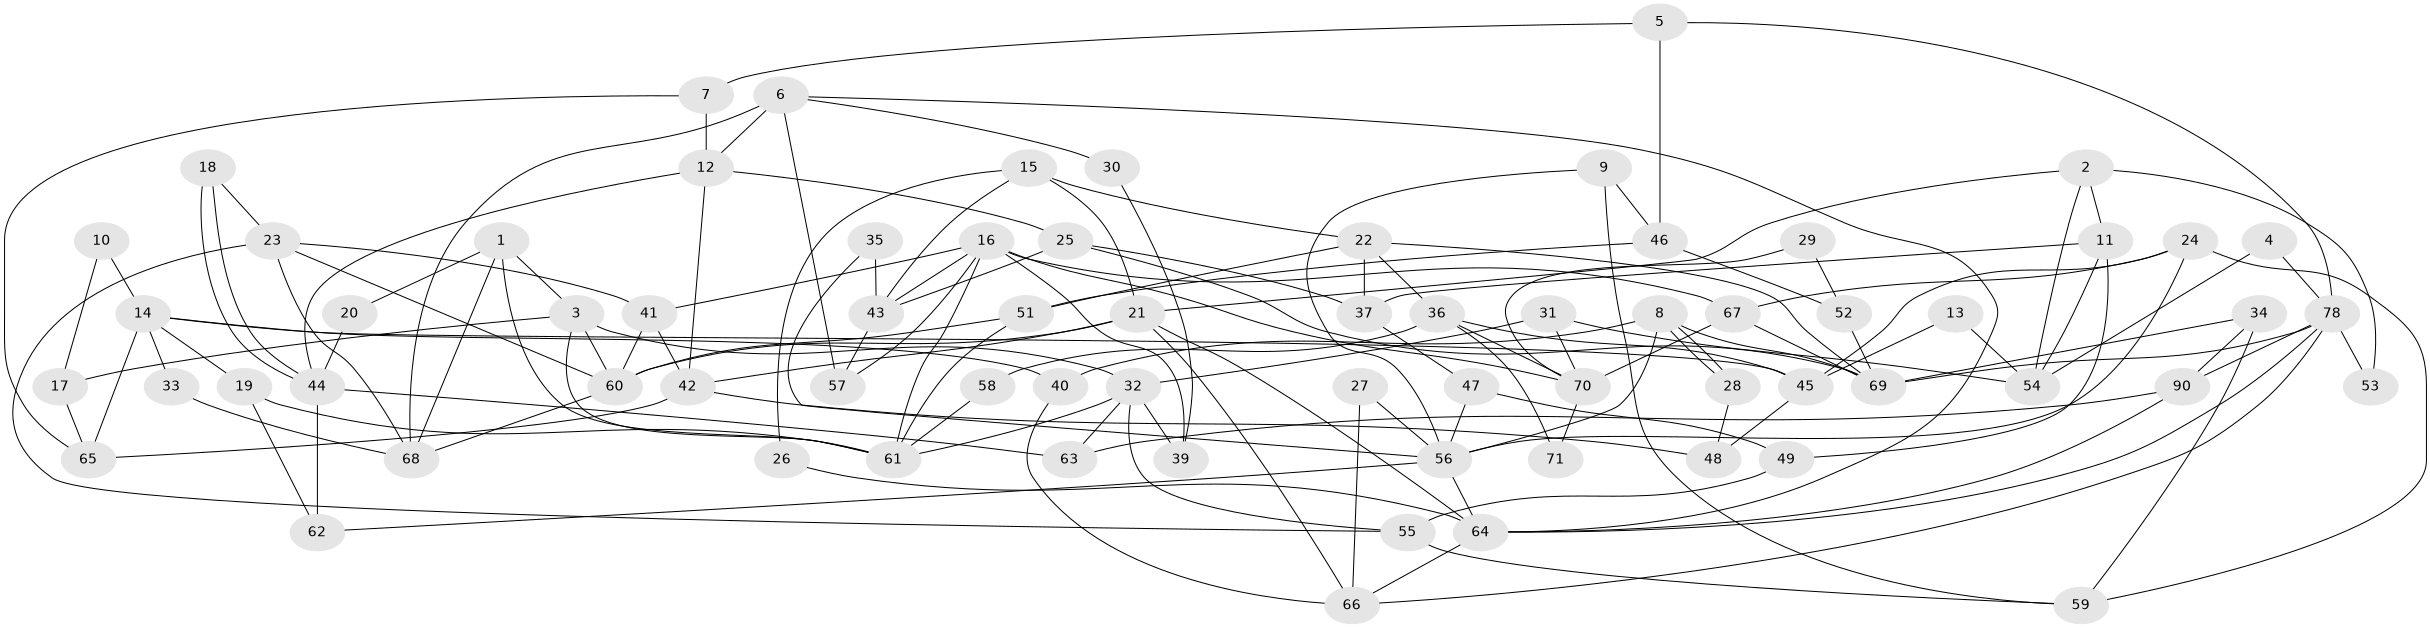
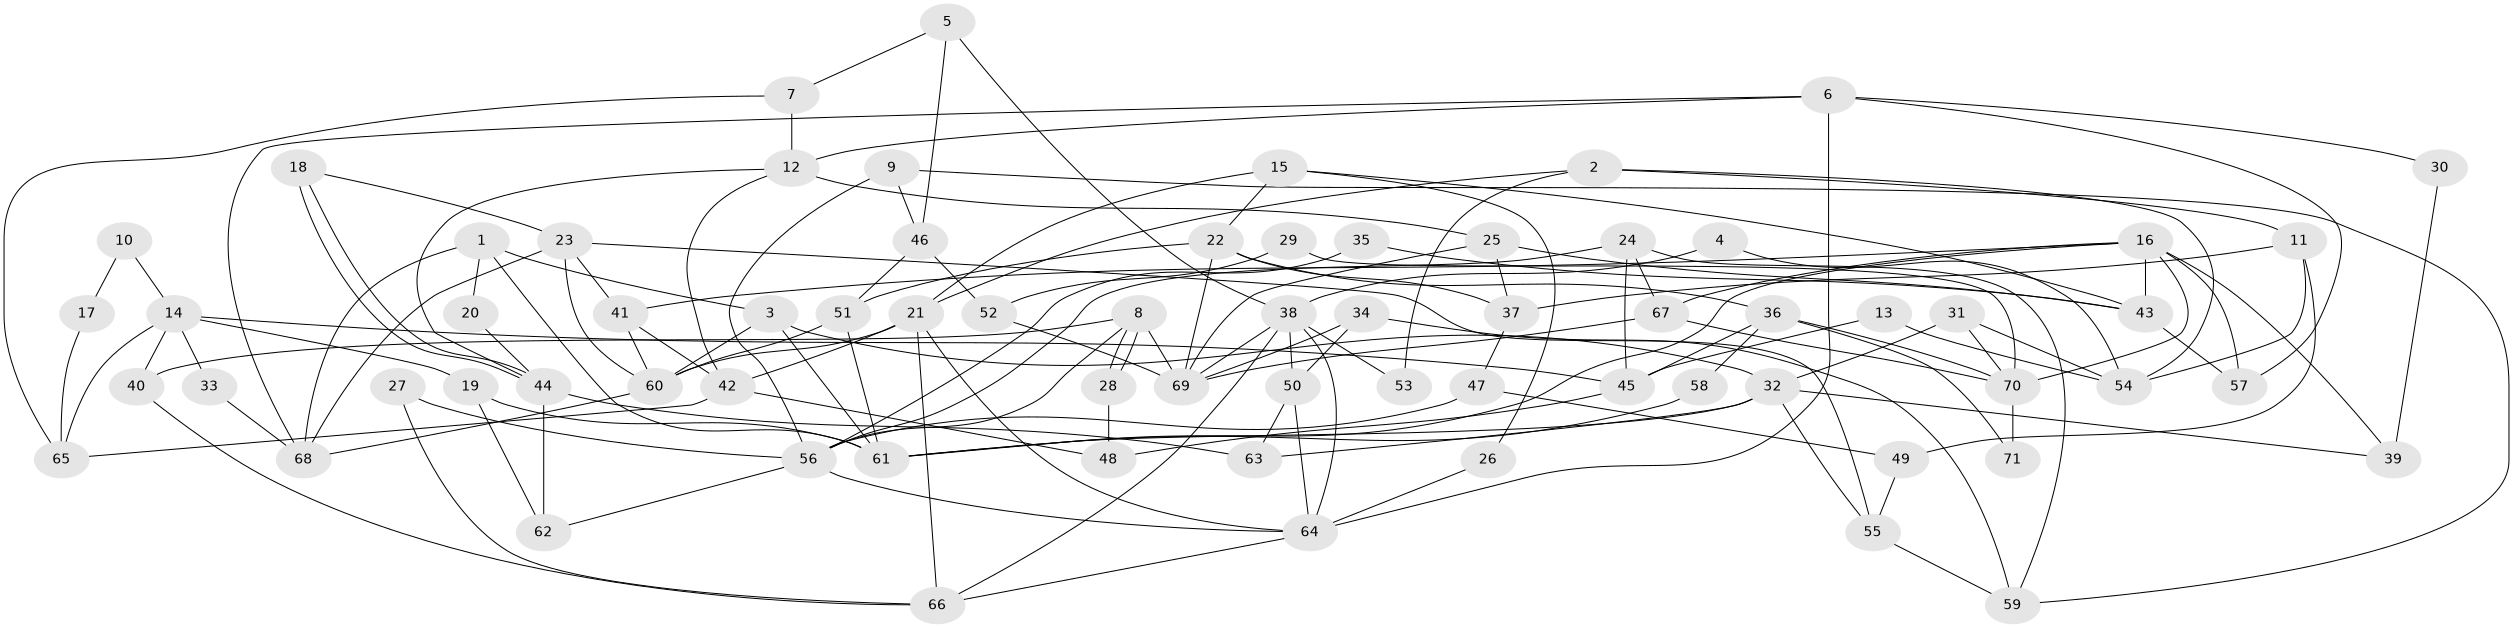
node "78": label "78" -> "38"
edge "3" -- "17": removed
node "90": label "90" -> "50"
